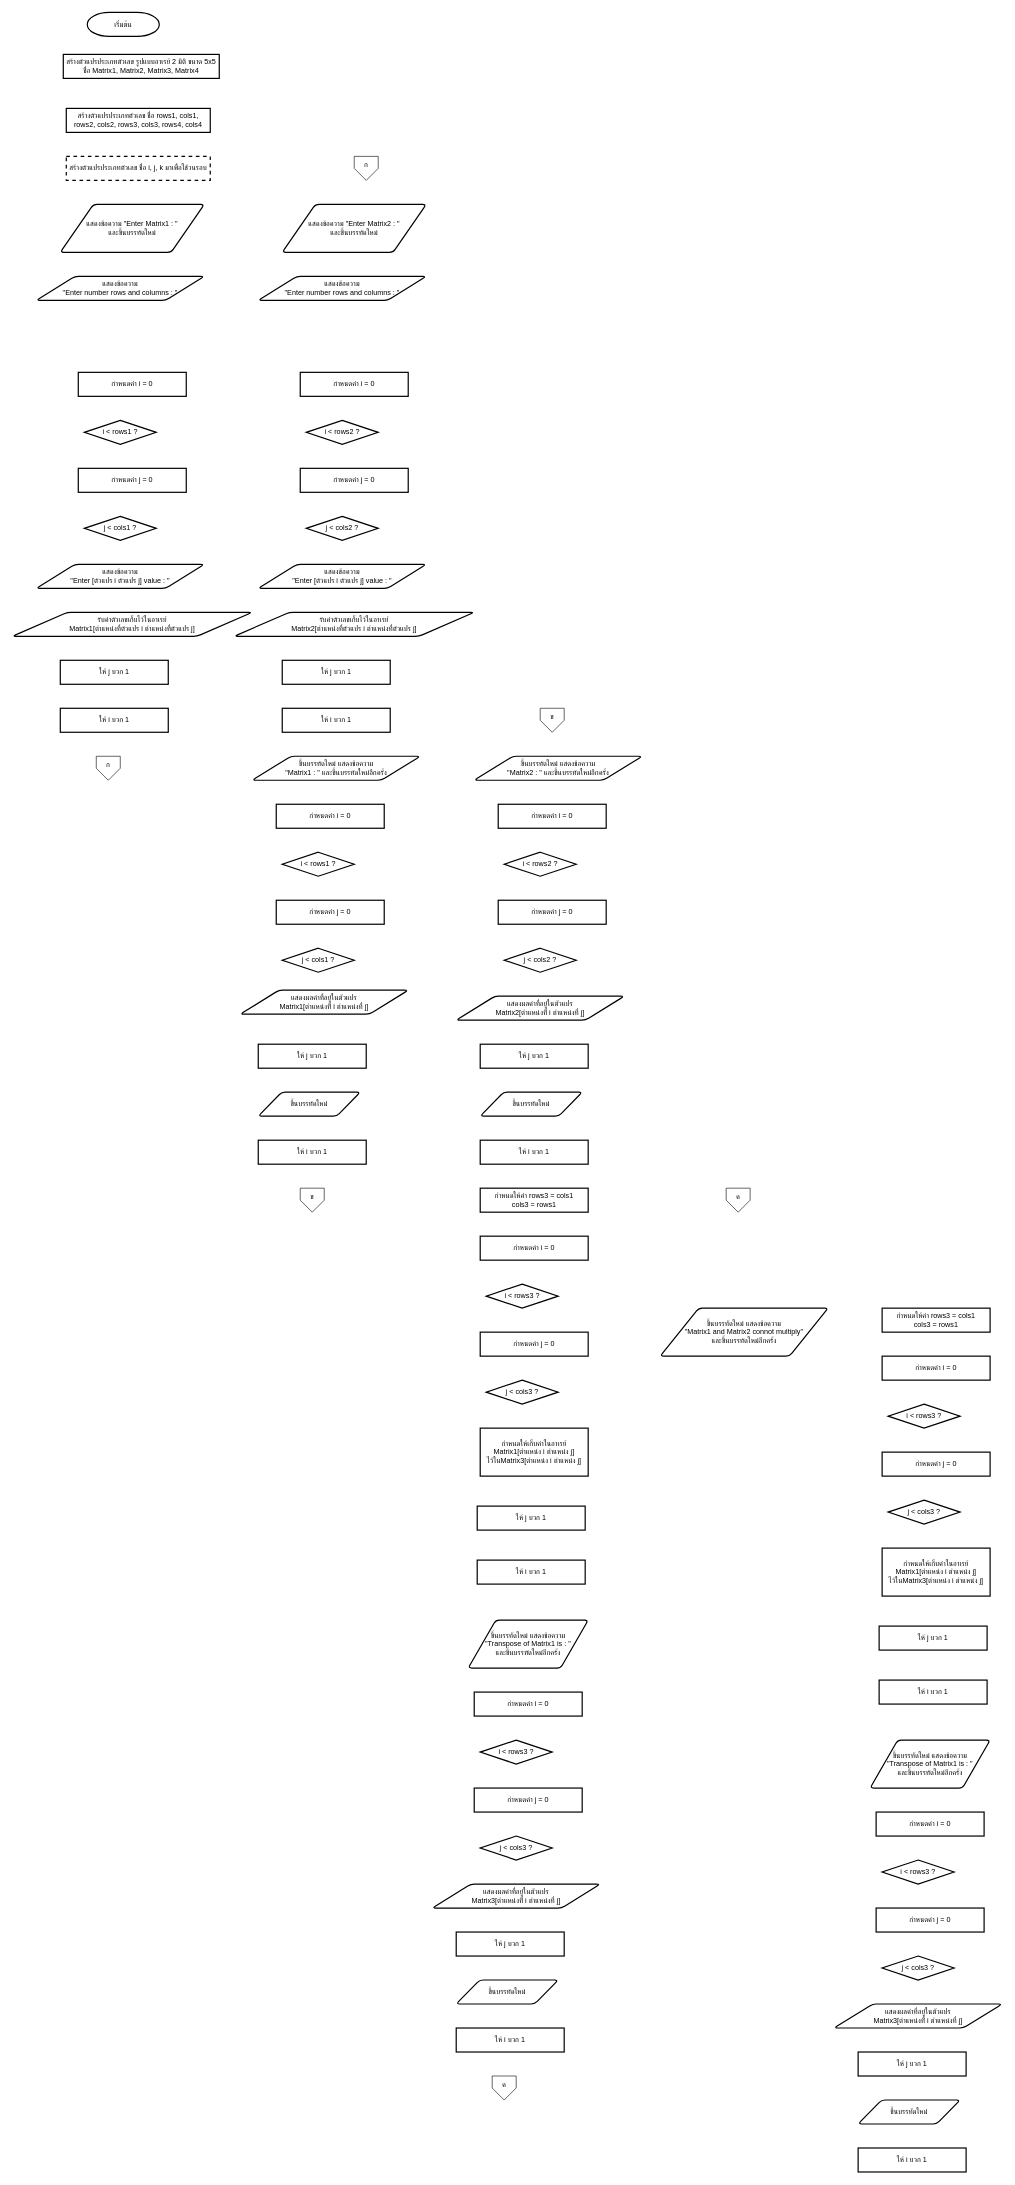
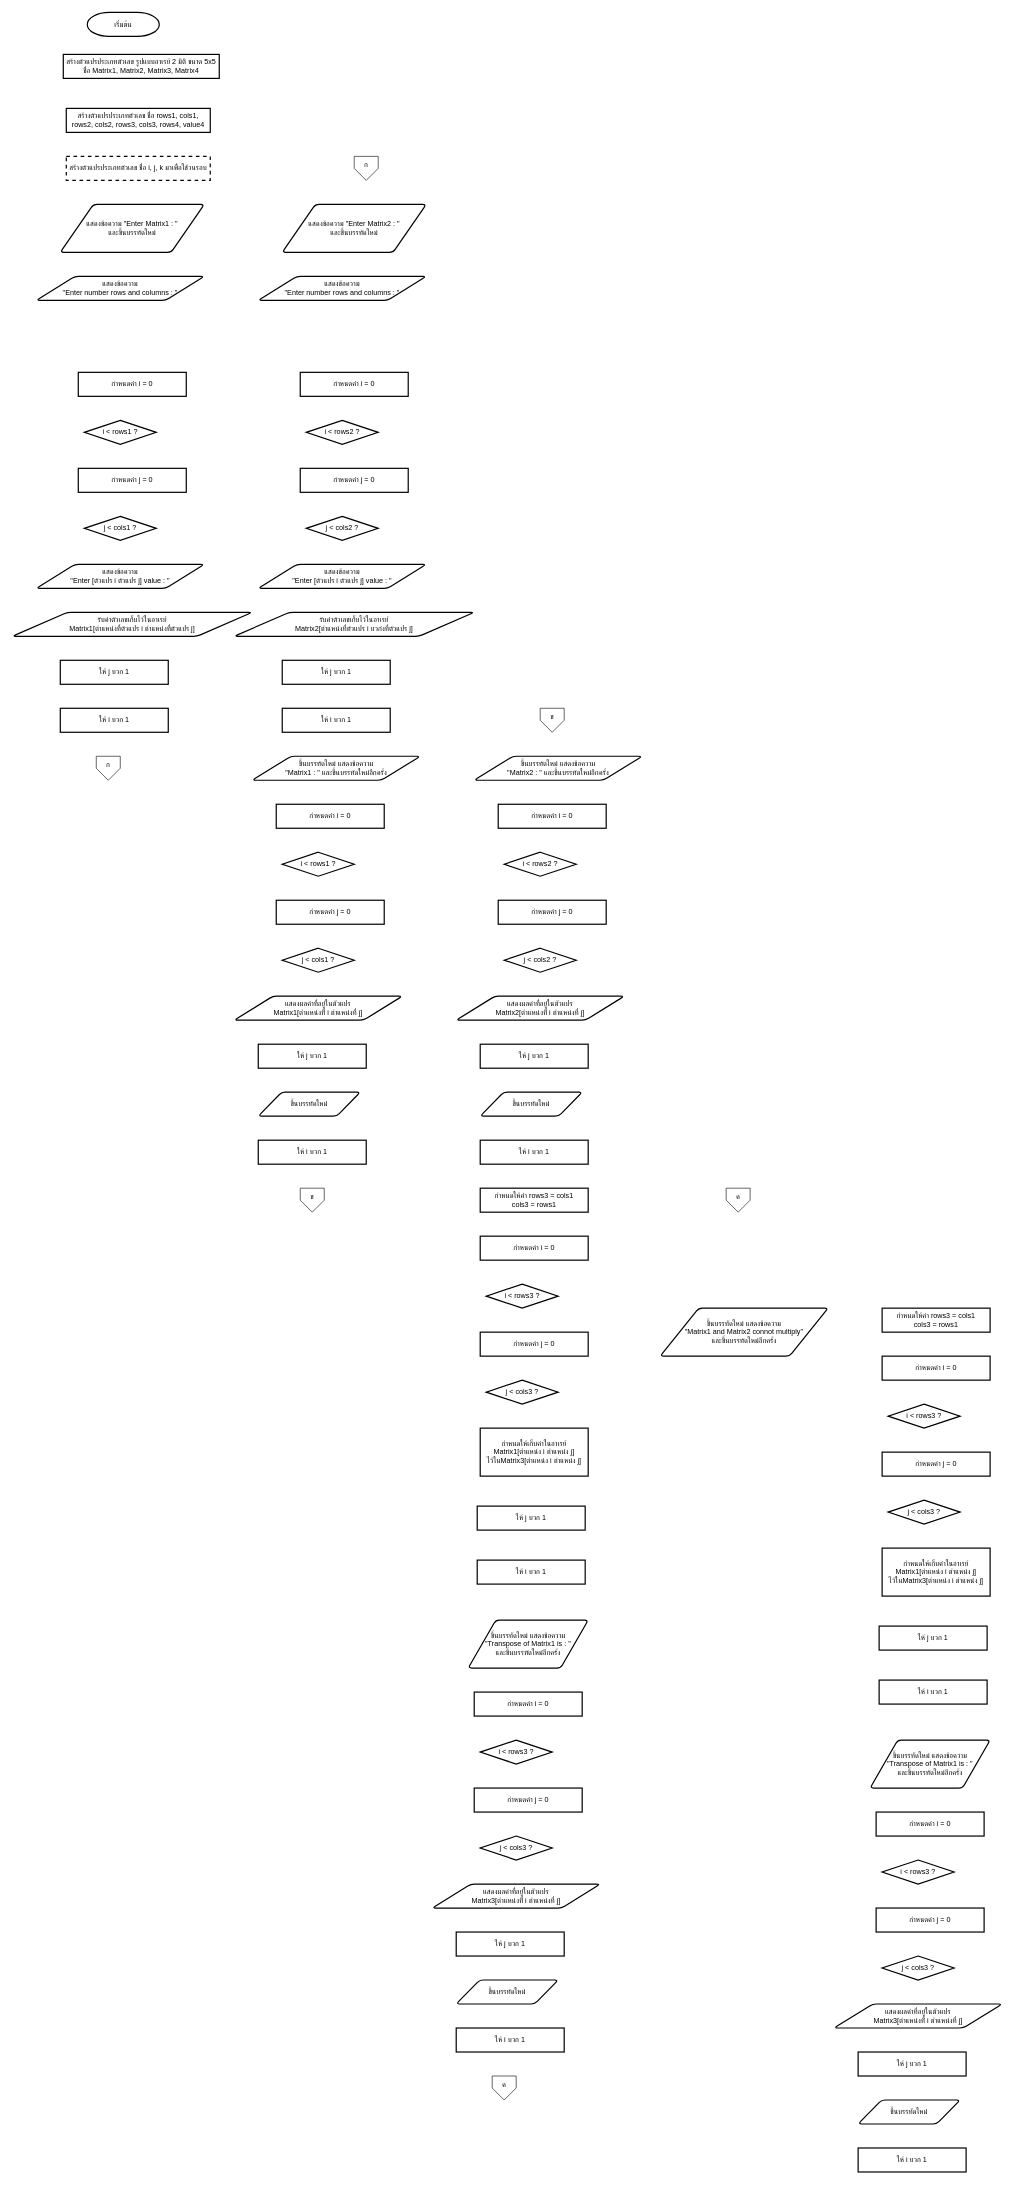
node "สร้างตัวแปรประเภทตัวเลข ชื่อ rows1, cols1, rows2, cols2, rows3, cols3, rows4, cols4": label "สร้างตัวแปรประเภทตัวเลข ชื่อ rows1, cols1, rows2, cols2, rows3, cols3, rows4, cols4" -> "สร้างตัวแปรประเภทตัวเลข ชื่อ rows1, cols1, rows2, cols2, rows3, cols3, rows4, value4"
node "รับค่าตัวเลขเก็บไว้ในอาเรย์ Matrix2[ตำแหน่งที่ตัวแปร i ตำแหน่งที่ตัวแปร j]": label "รับค่าตัวเลขเก็บไว้ในอาเรย์ Matrix2[ตำแหน่งที่ตัวแปร i ตำแหน่งที่ตัวแปร j]" -> "รับค่าตัวเลขเก็บไว้ในอาเรย์ Matrix2[ตำแหน่งที่ตัวแปร i บวก่งที่ตัวแปร j]"
node "แสดงผลค่าที่อยู่ในตัวแปร Matrix1[ตำแหน่งที่่ i ตำแหน่งที่ j]": moved (324, 1002) -> (318, 1008)
